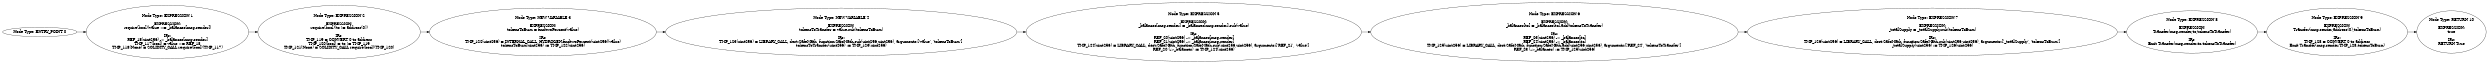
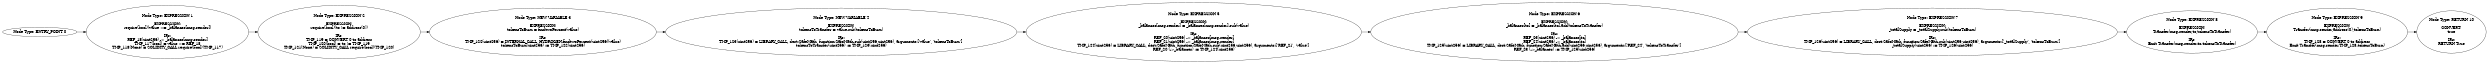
node "Node Type: RETURN 10 EXPRESSION: true IRs: RETURN True": label "Node Type: RETURN 10 EXPRESSION: true IRs: RETURN True" -> "Node Type: RETURN 10 CONVERT: true IRs: RETURN True"
